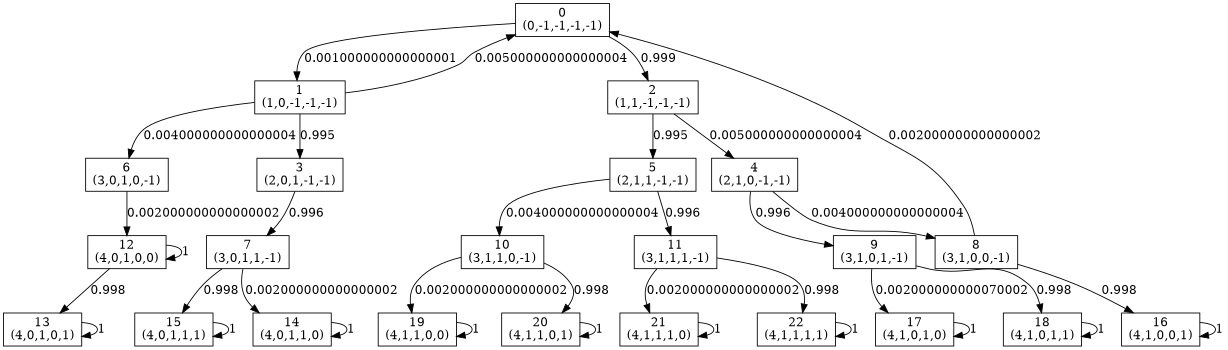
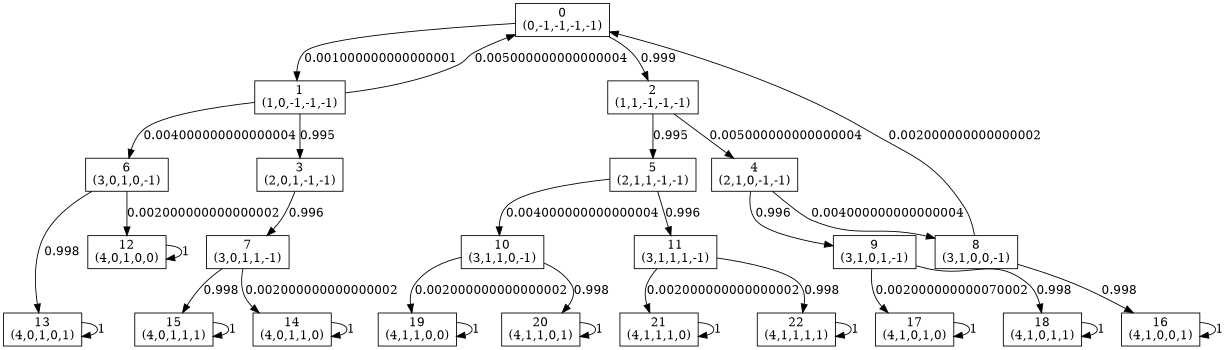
edge "12 (4,0,1,0,0)" -> "13 (4,0,1,0,1)": now "6 (3,0,1,0,-1)" -> "13 (4,0,1,0,1)"
